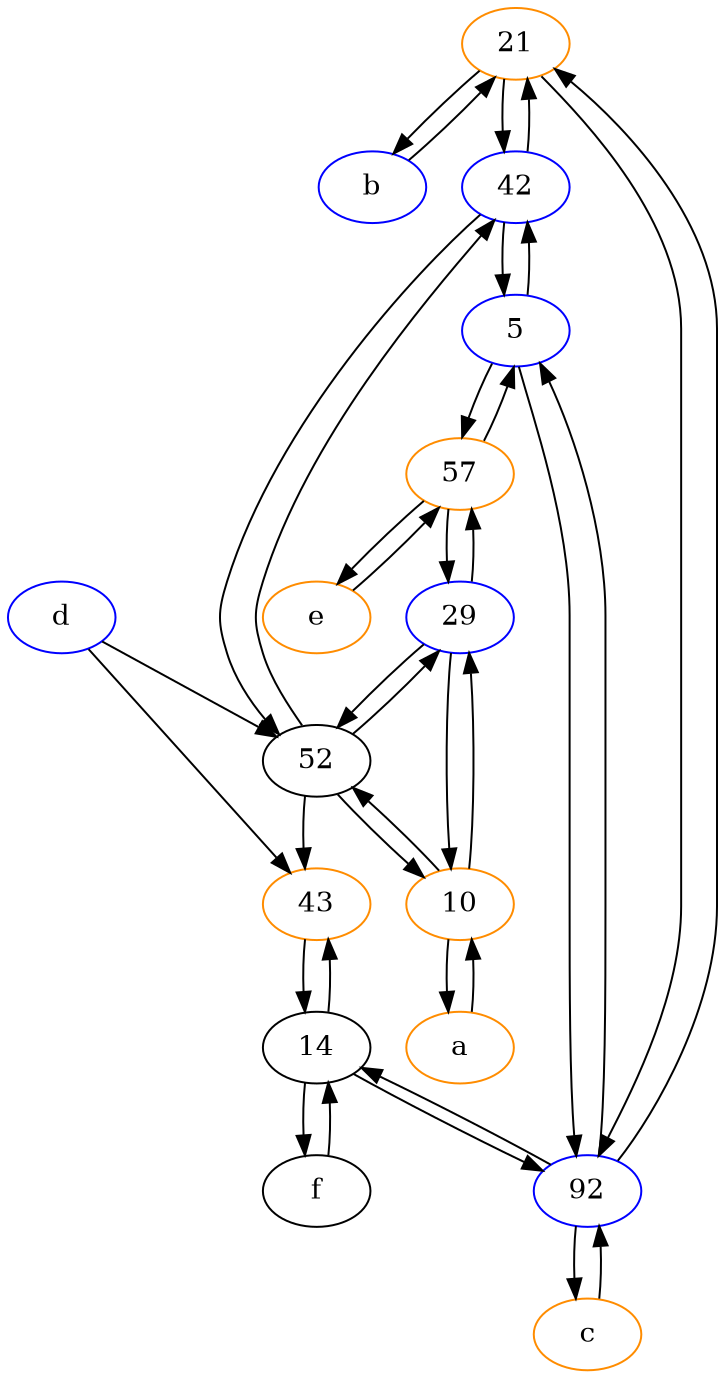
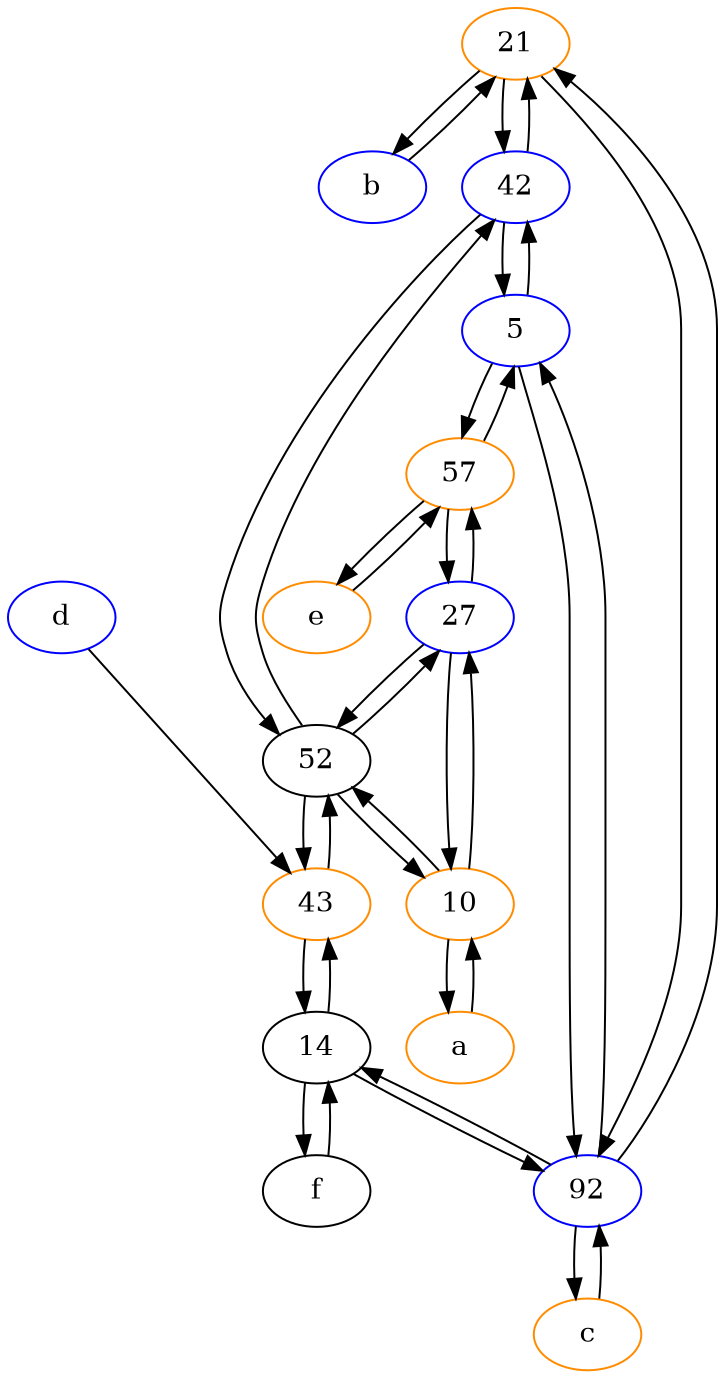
node "29": label "29" -> "27"
edge "d" -> "52": now "43" -> "52"
